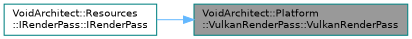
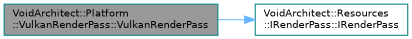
edge "VoidArchitect::Resources ::IRenderPass::IRenderPass" -> "VoidArchitect::Platform ::VulkanRenderPass::VulkanRenderPass": reversed
